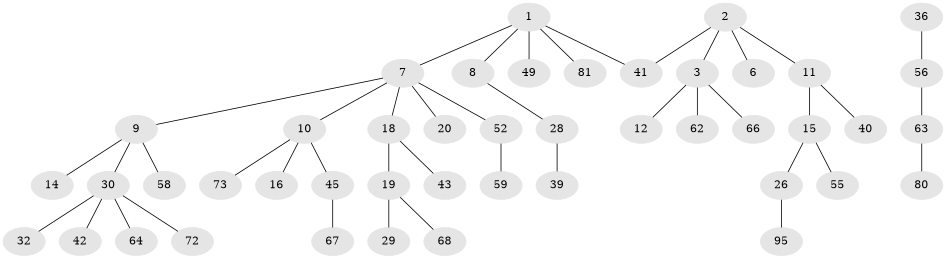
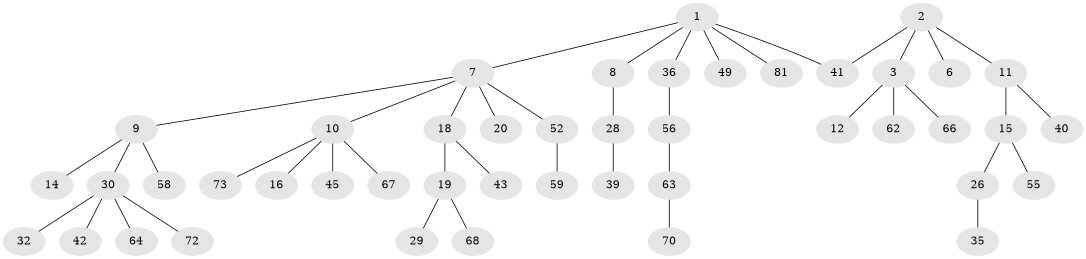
edge "1" -- "36": added
node "80": label "80" -> "70"
edge "45" -- "67": now "10" -- "67"
node "95": label "95" -> "35"
